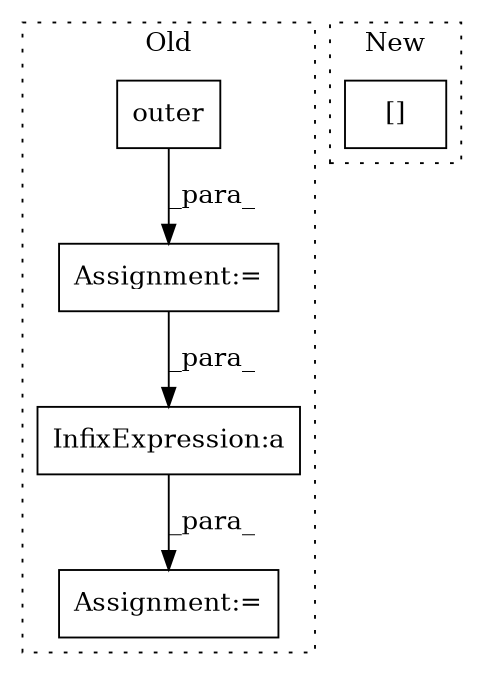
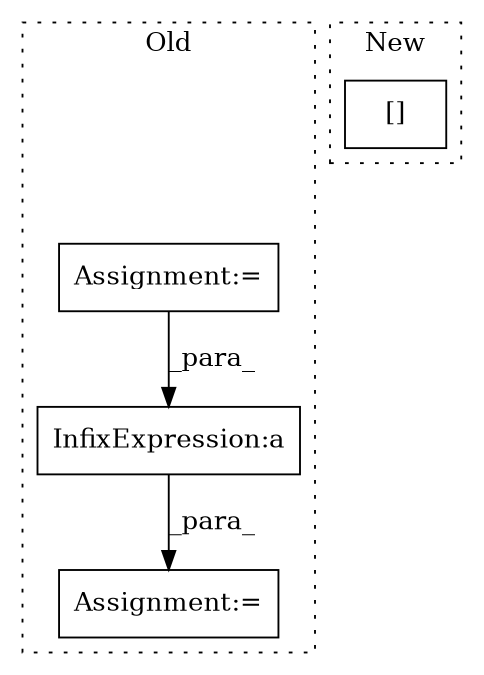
node "outer": removed
